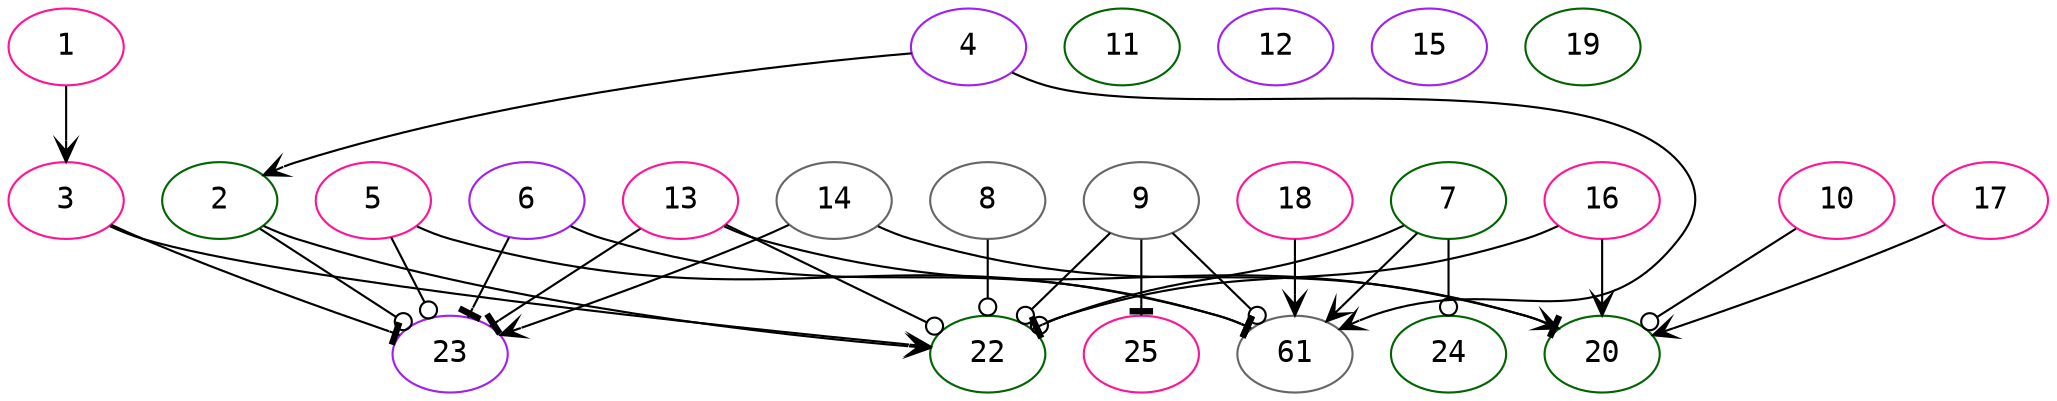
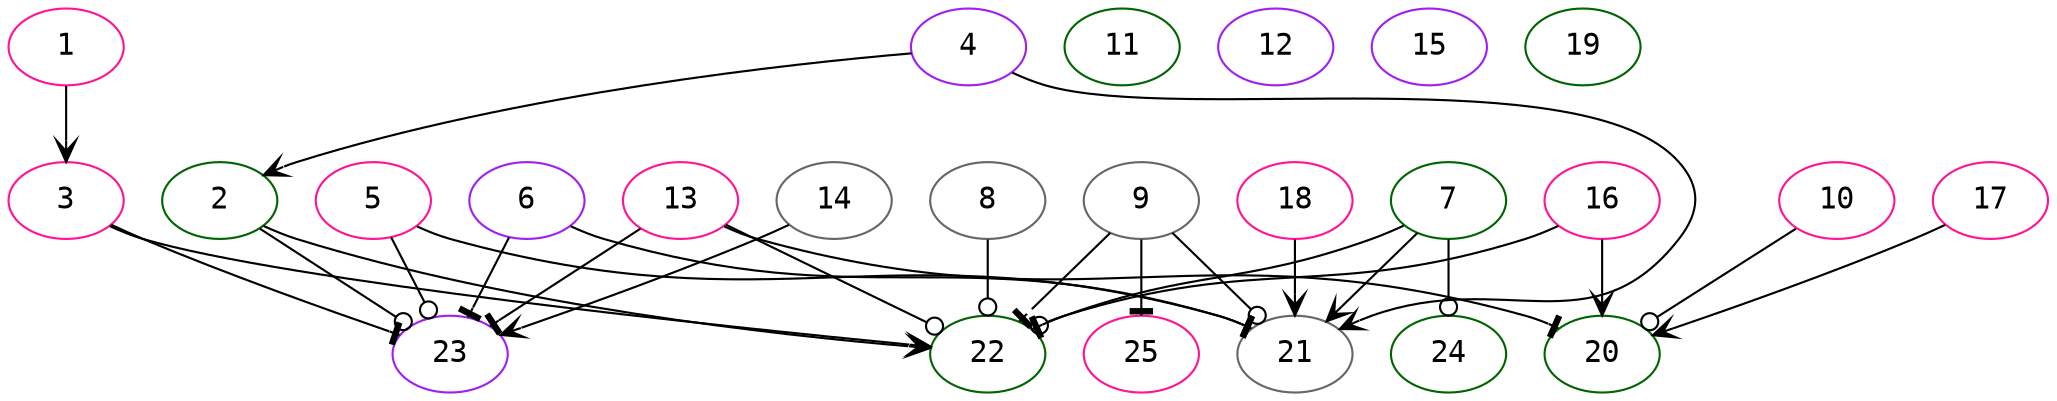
edge "9" -> "22": arrowhead odot -> tee
edge "14" -> "20": removed
node "61": label "61" -> "21"
